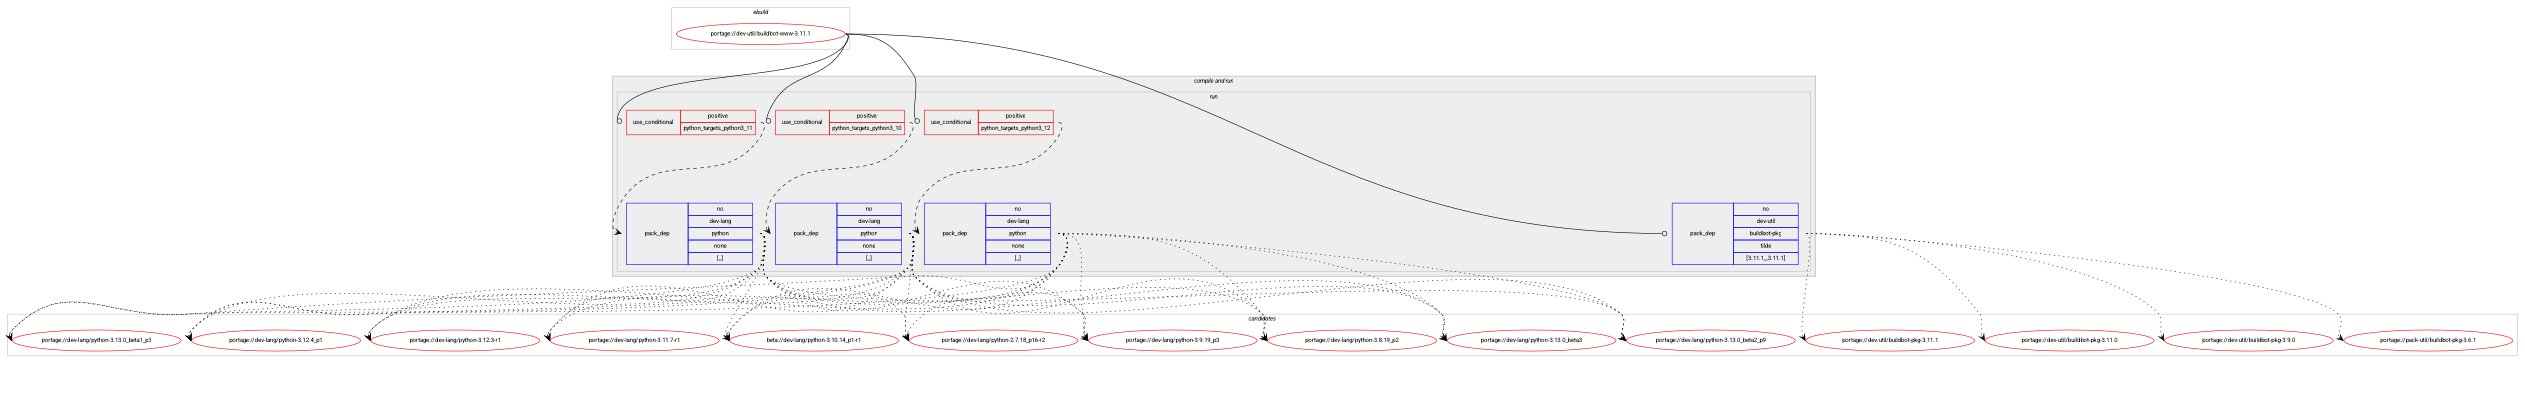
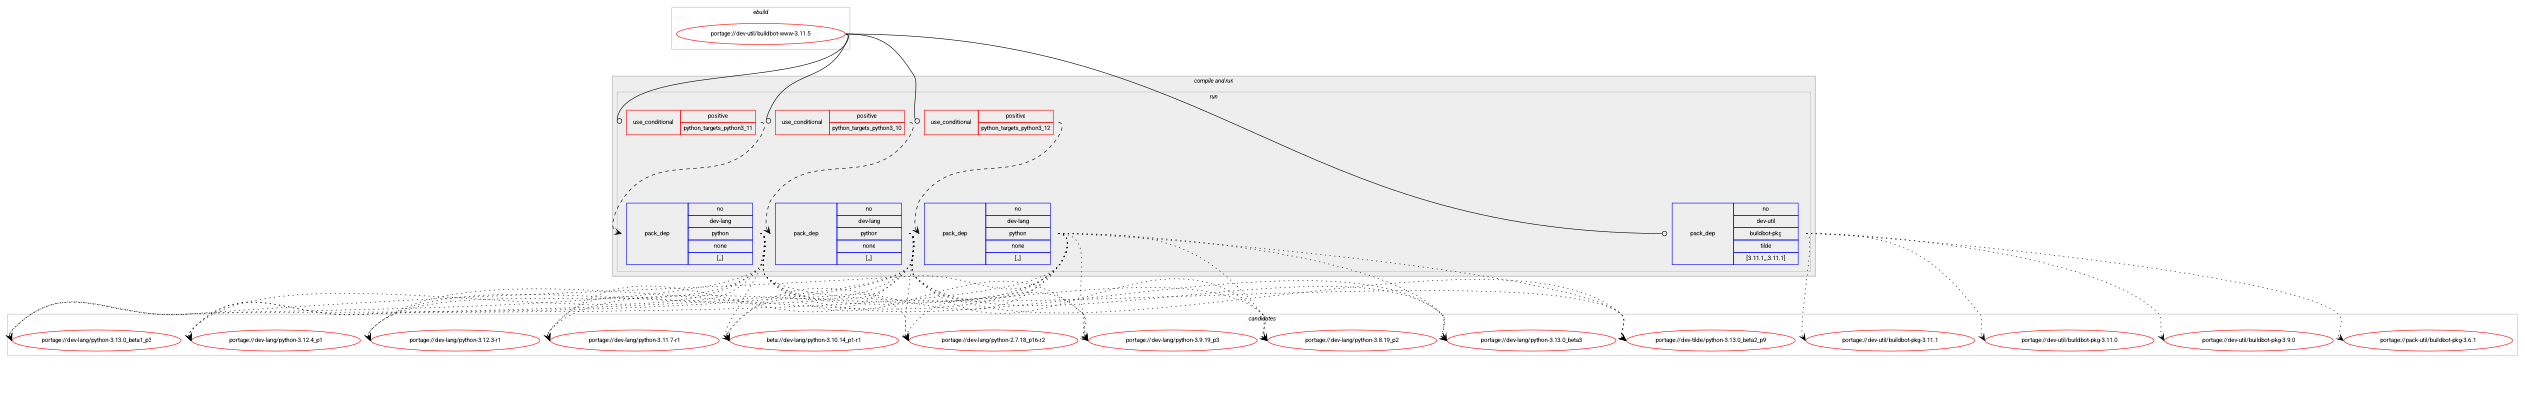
node "portage://dev-util/buildbot-www-3.11.1": label "portage://dev-util/buildbot-www-3.11.1" -> "portage://dev-util/buildbot-www-3.11.5"
node "portage://dev-lang/python-3.13.0_beta2_p9": label "portage://dev-lang/python-3.13.0_beta2_p9" -> "portage://dev-tilde/python-3.13.0_beta2_p9"
